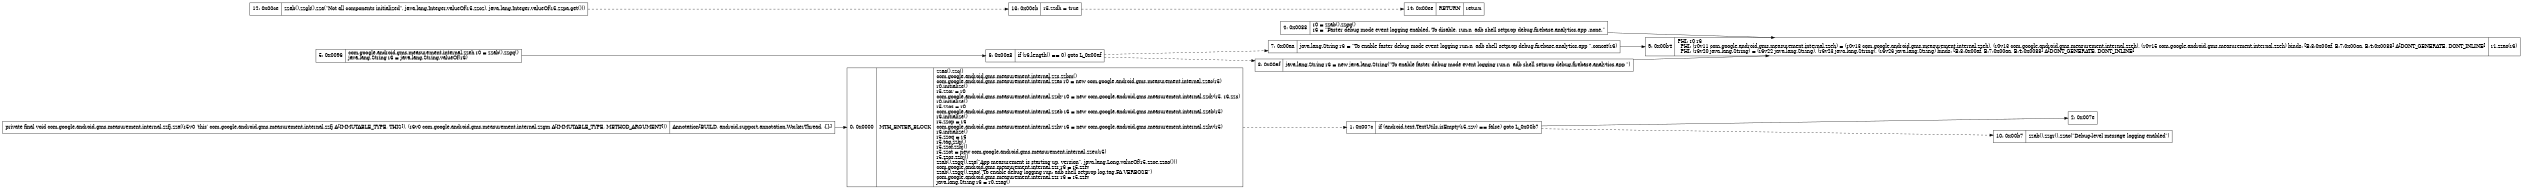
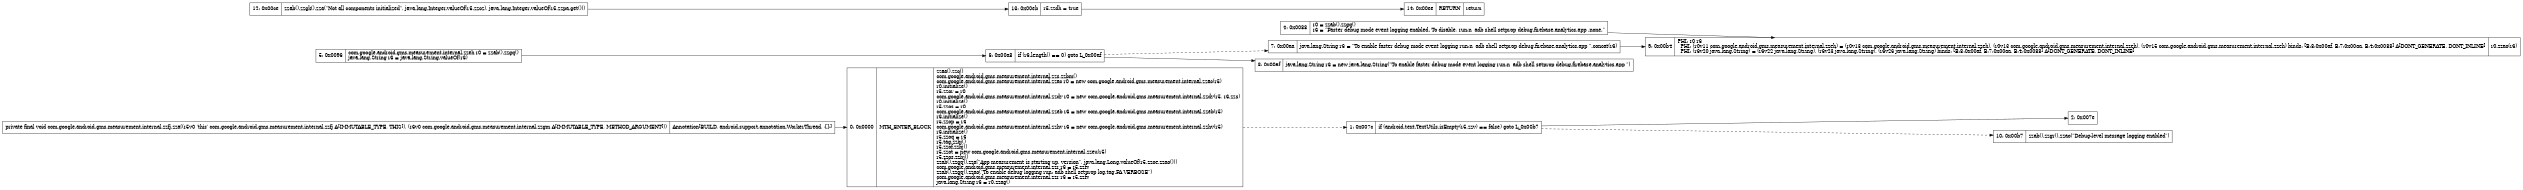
edge "12: 0x00ce" -> "13: 0x00eb": style dashed -> solid
edge "13: 0x00eb" -> "14: 0x00ee": style dashed -> solid
node "9: 0x00b4": text "r1.zzao(r6)" -> "r0.zzao(r6)"
edge "8: 0x00af" -> "9: 0x00b4": removed
edge "6: 0x00a8" -> "8: 0x00af": style dashed -> solid
